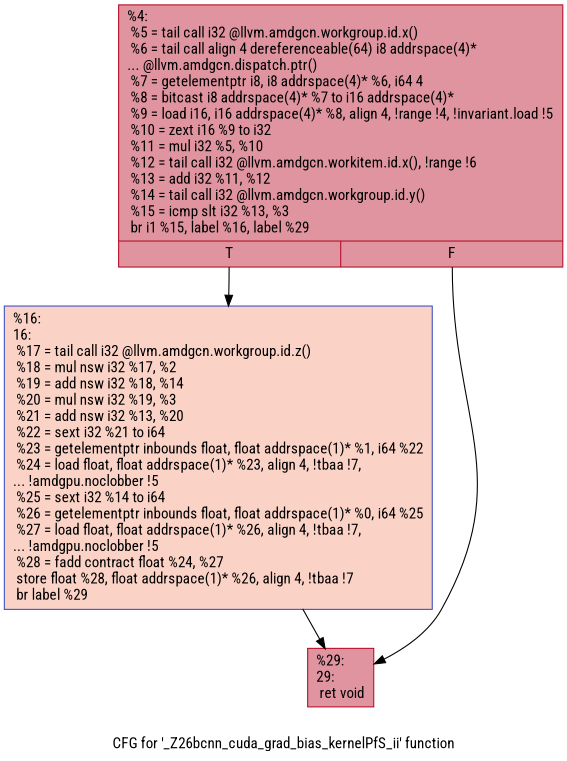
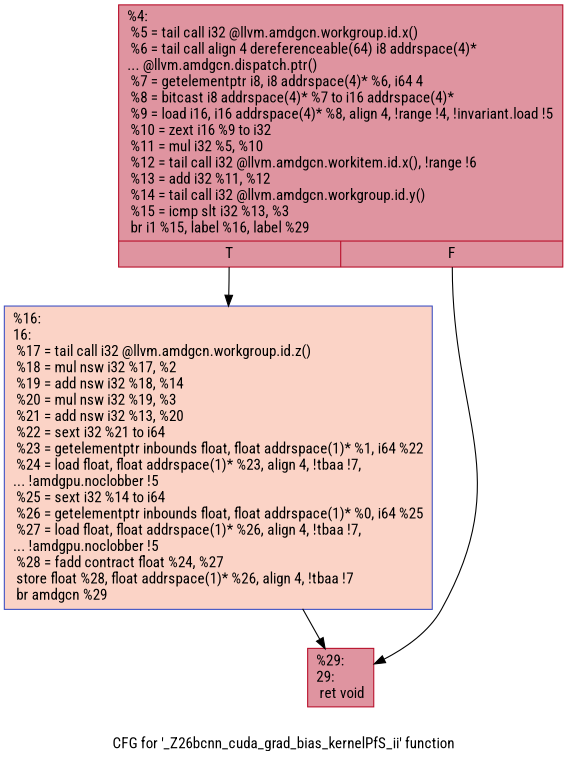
node "%16:": text "br label %29" -> "br amdgcn %29"
